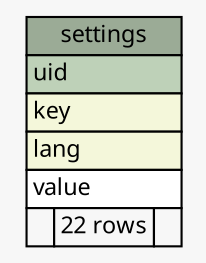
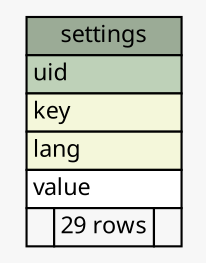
node "settings": text "22 rows" -> "29 rows"
